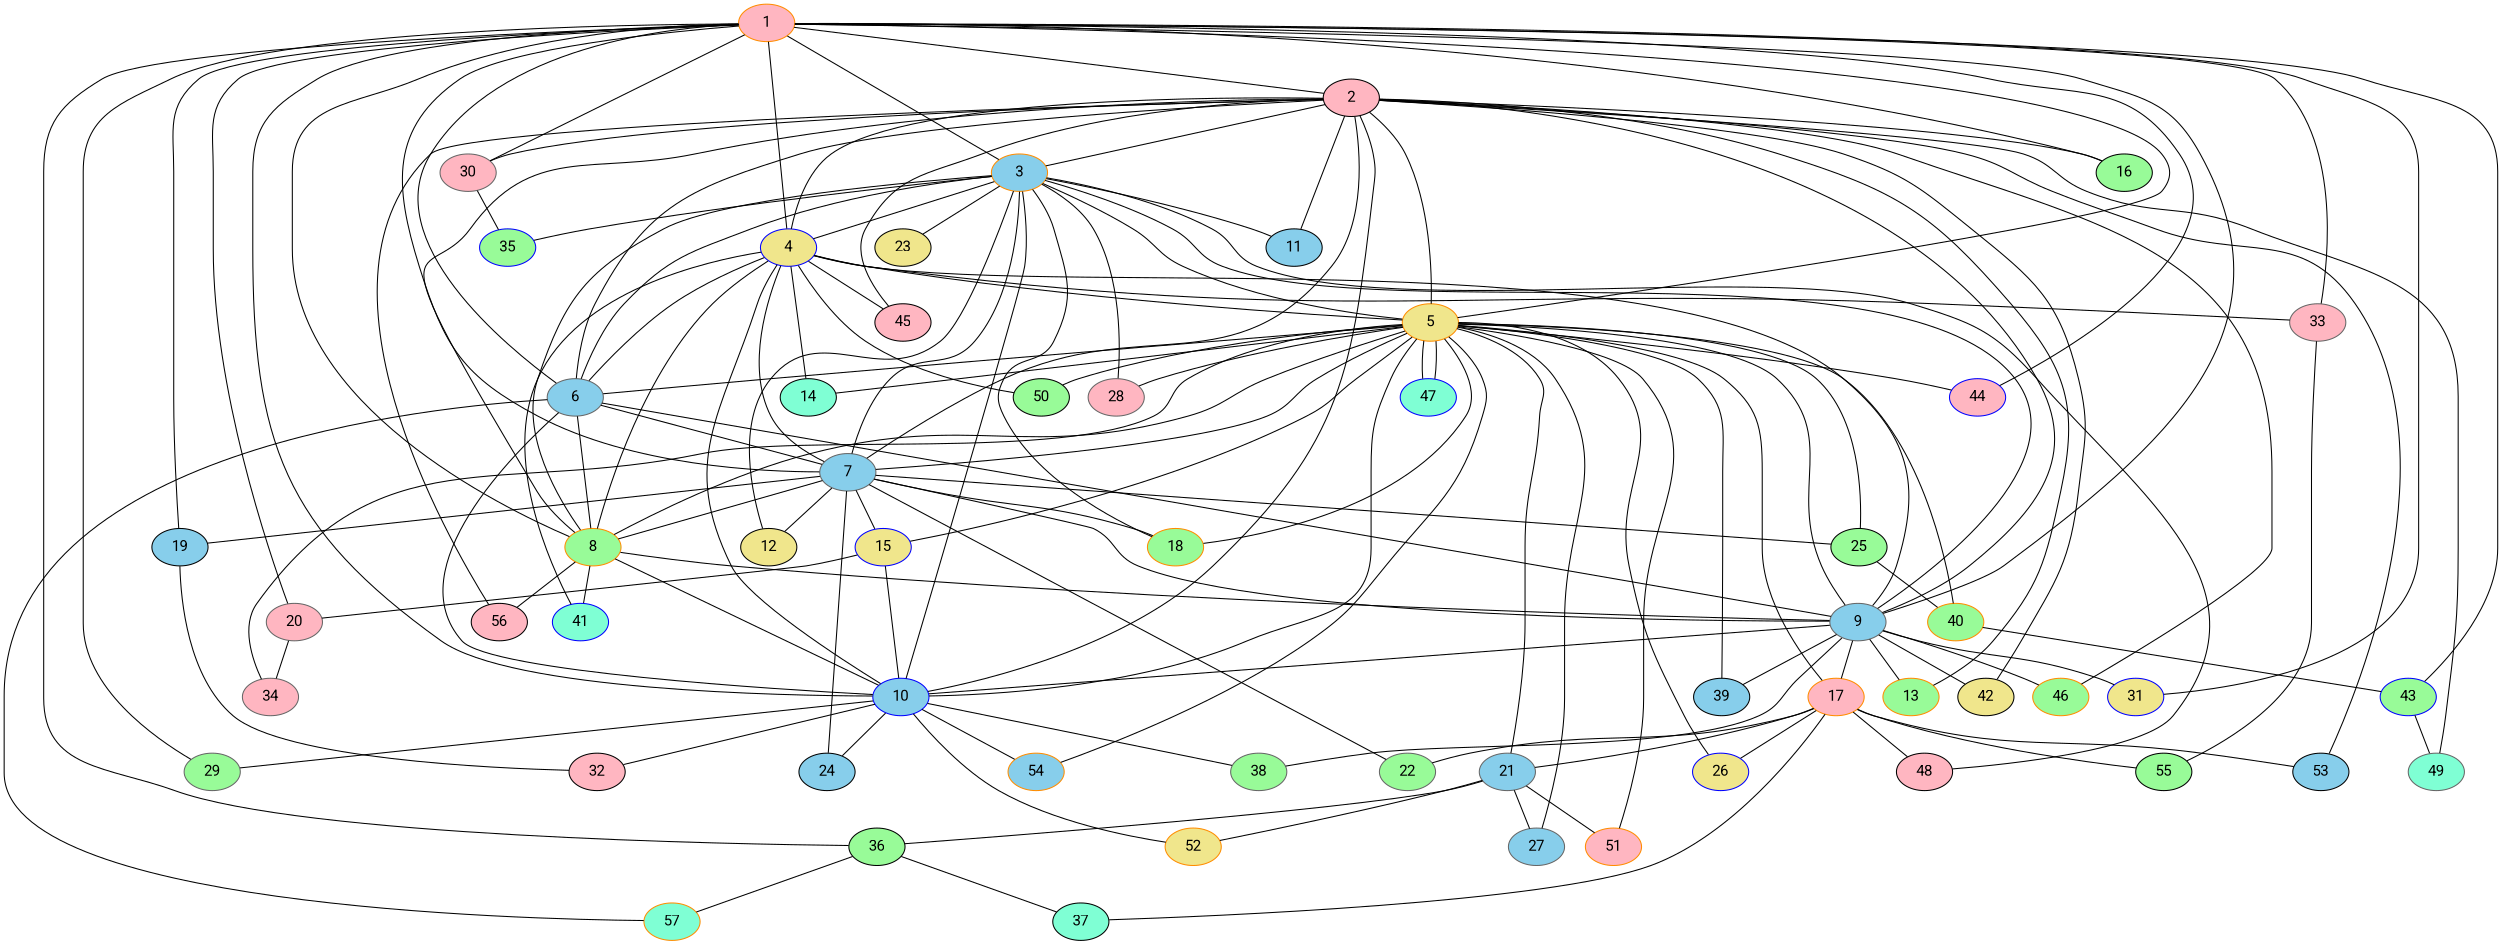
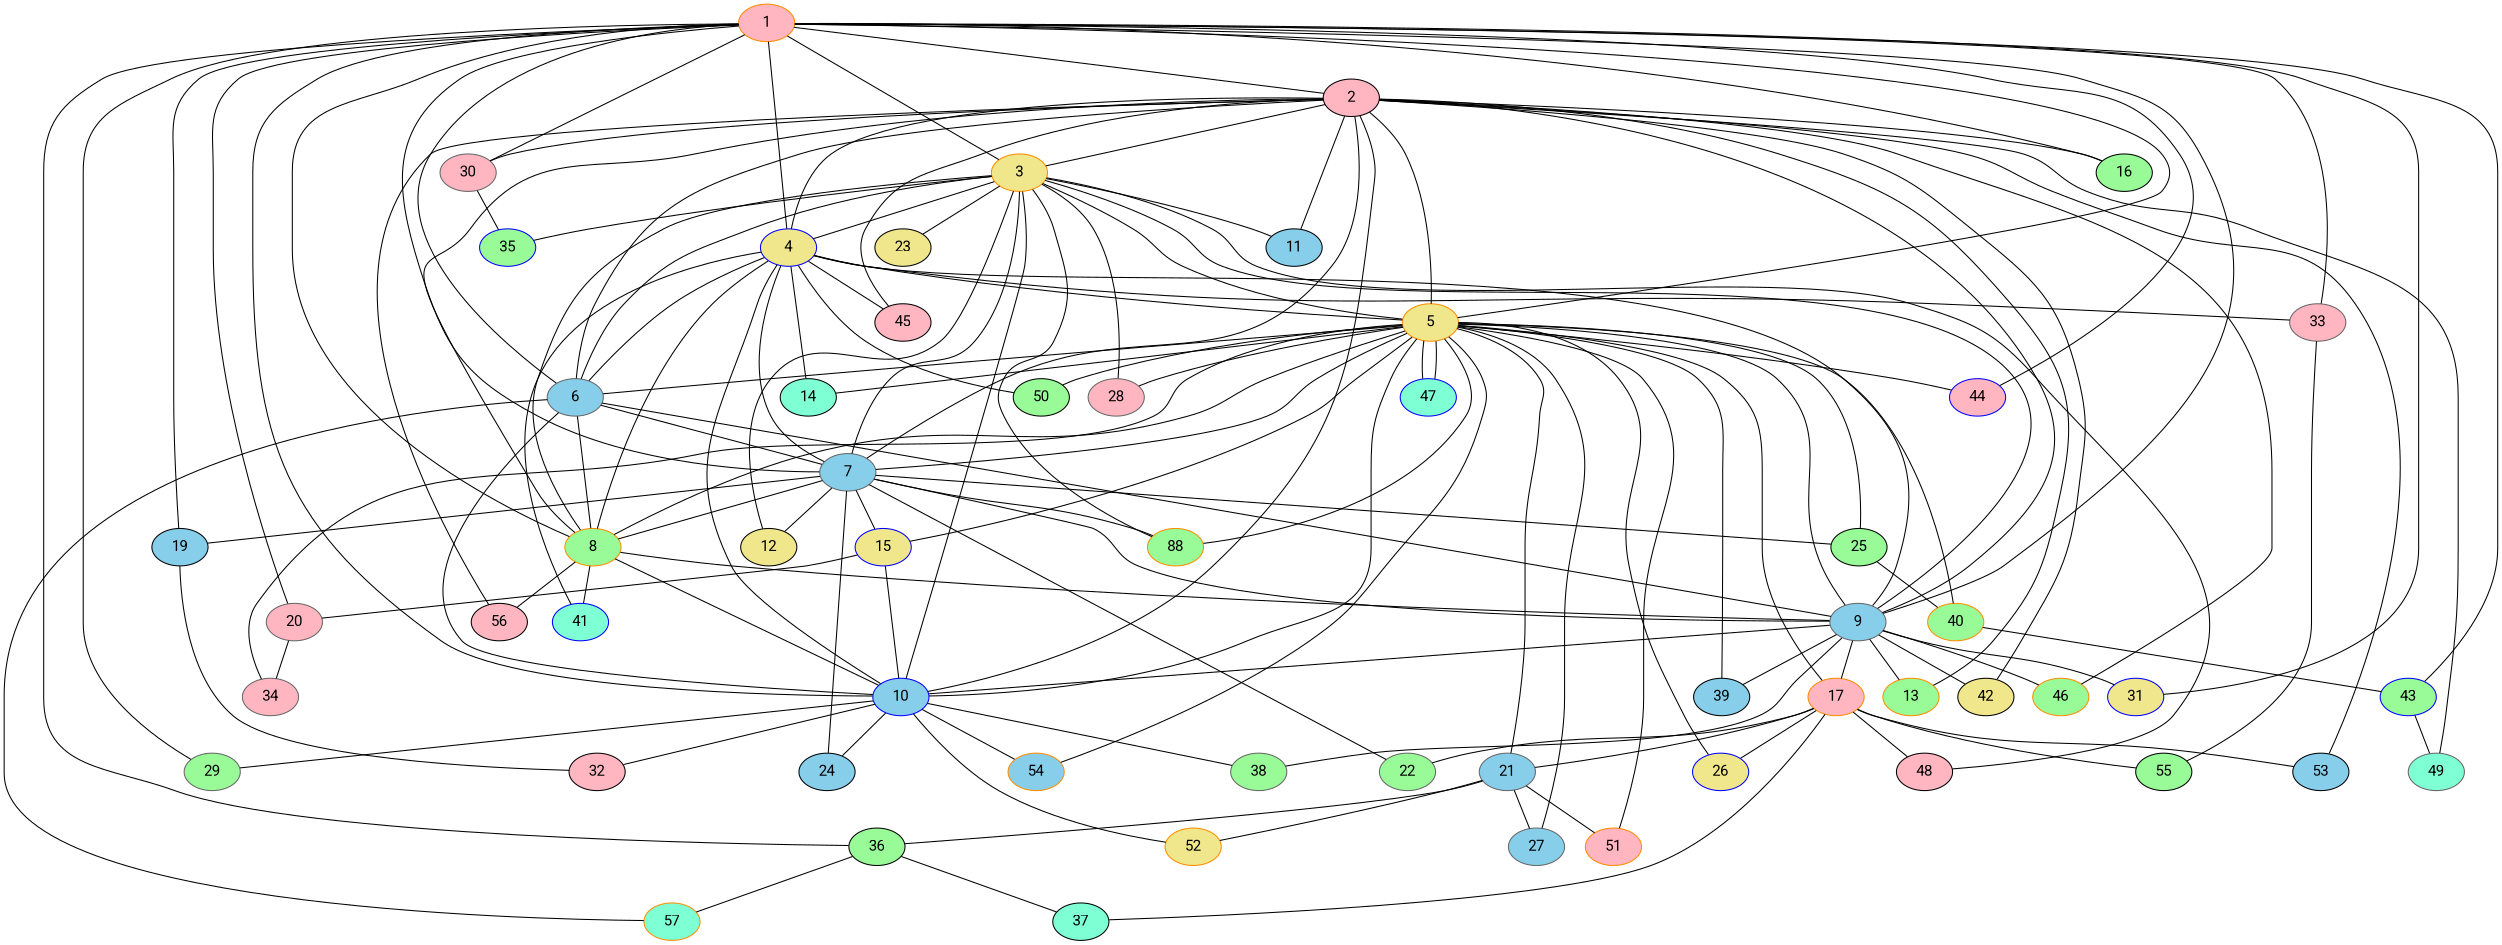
node "3": fillcolor skyblue -> khaki
node "18": label "18" -> "88"
